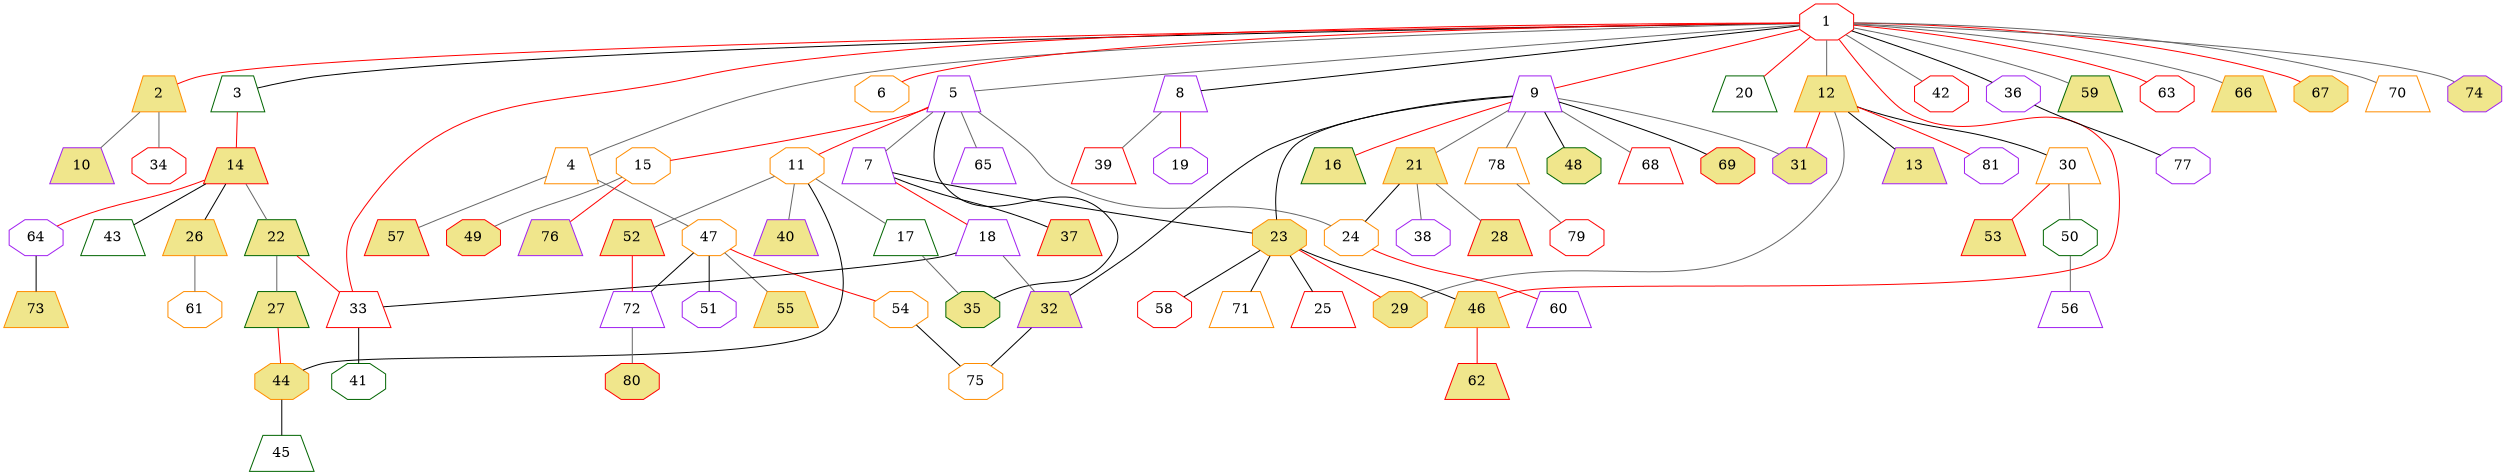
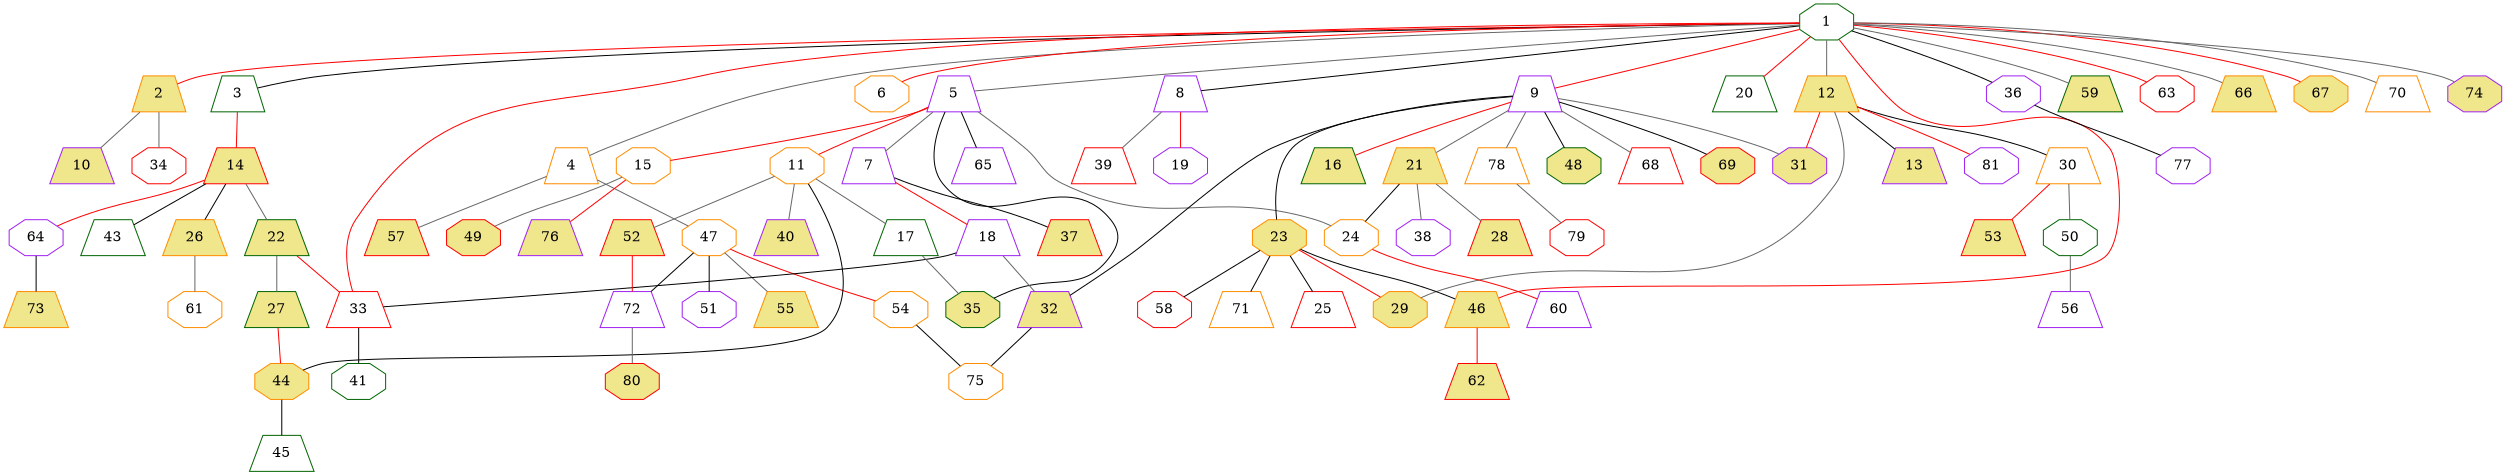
node "1": color red -> darkgreen
node "42": removed
edge "5" -- "65": color gray40 -> black
edge "7" -- "23": removed
